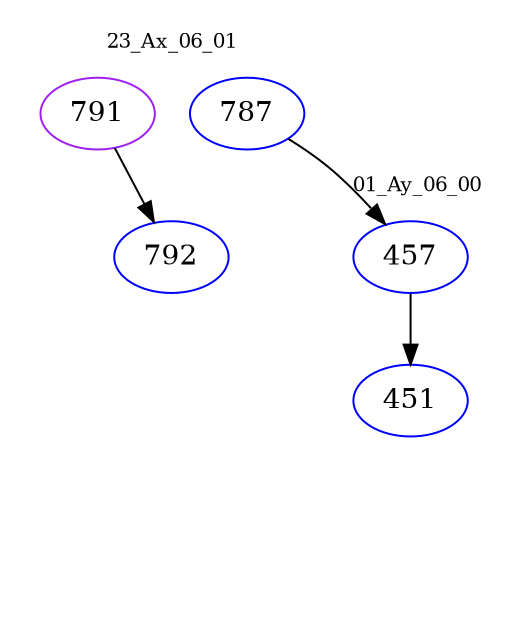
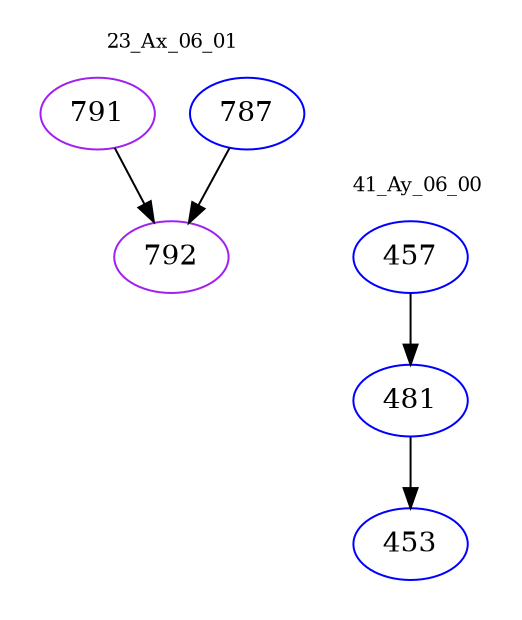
cluster "01_Ay_06_00": label "01_Ay_06_00" -> "41_Ay_06_00"
edge "787" -> "457": now "787" -> "792"
node "792": color blue -> purple
node "451": label "451" -> "481"
node "453": added
